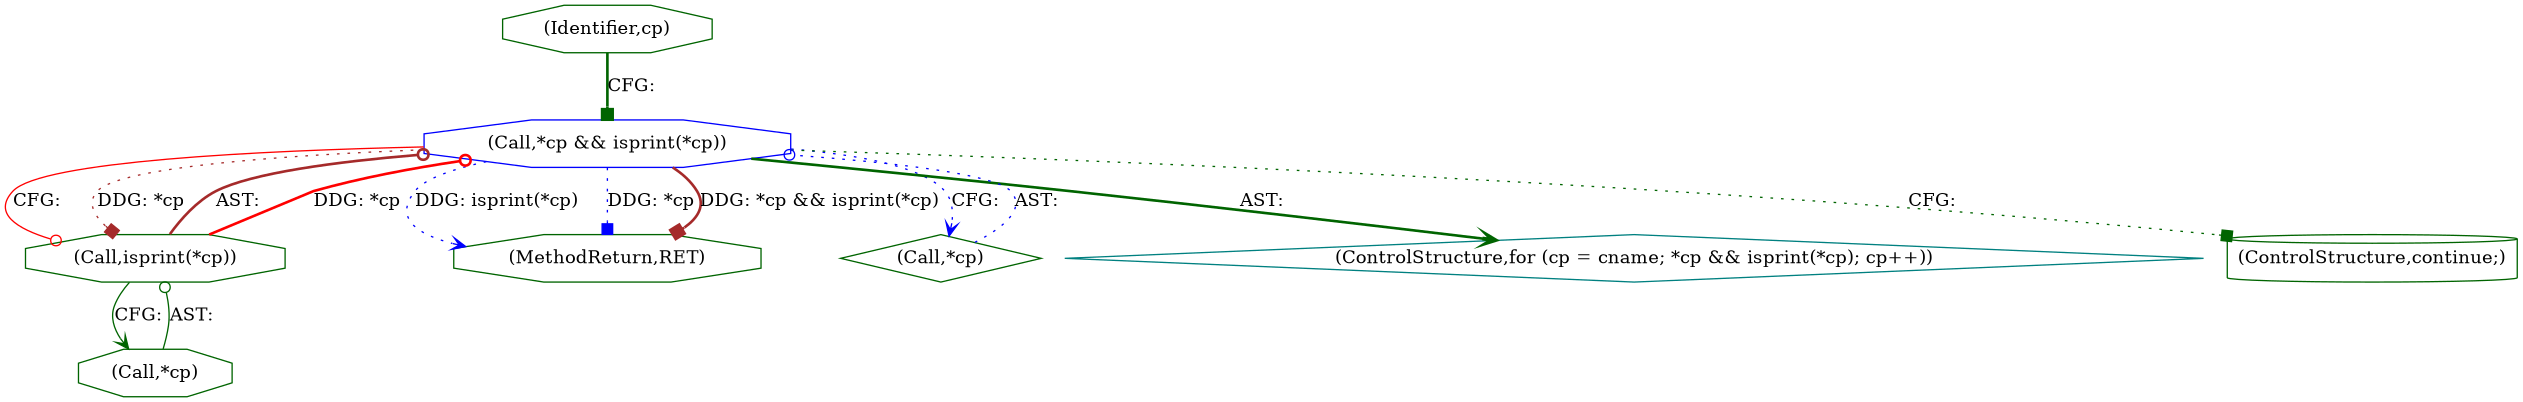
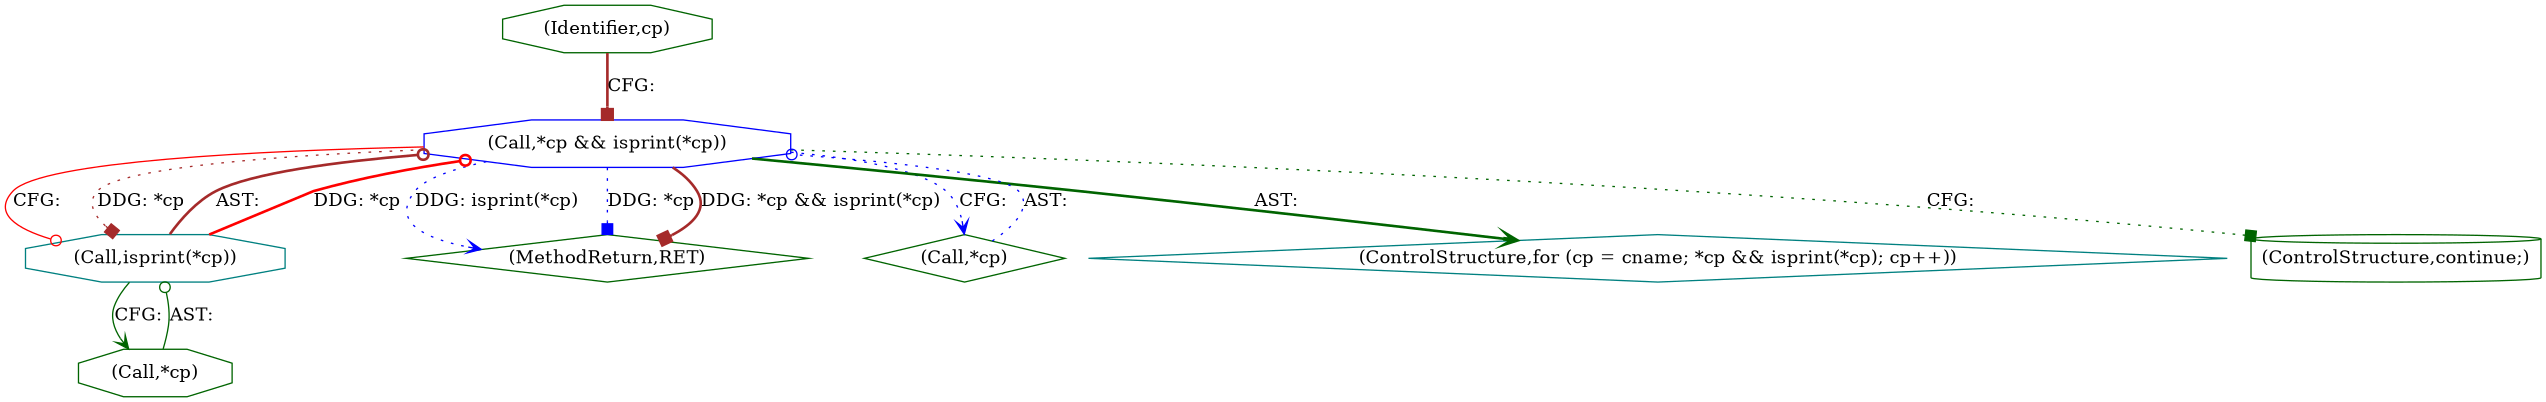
edge "(Identifier,cp)" -> "(Call,*cp && isprint(*cp))": color darkgreen -> brown
node "(Call,isprint(*cp))": color darkgreen -> teal
node "(MethodReturn,RET)": shape octagon -> diamond
